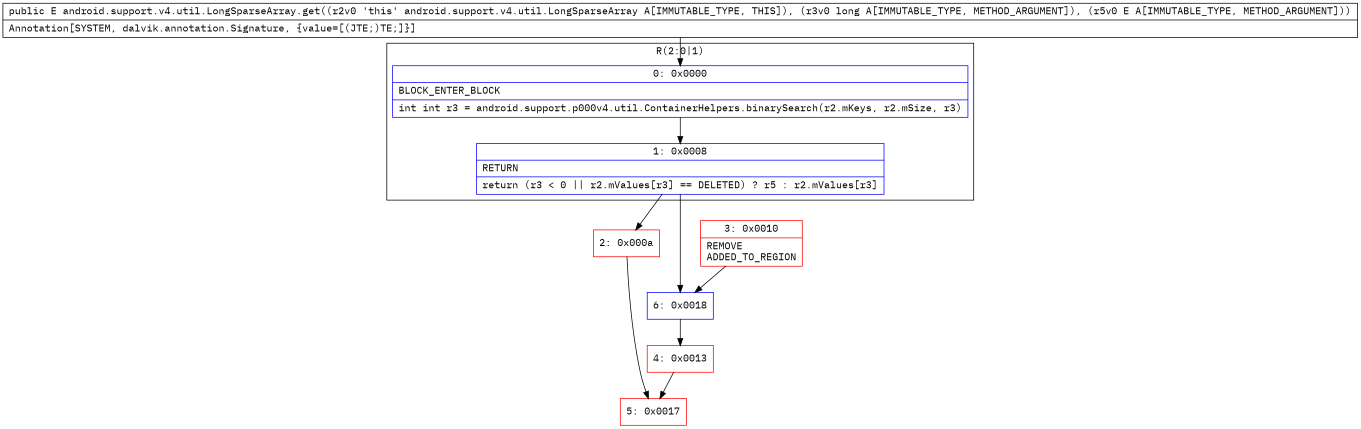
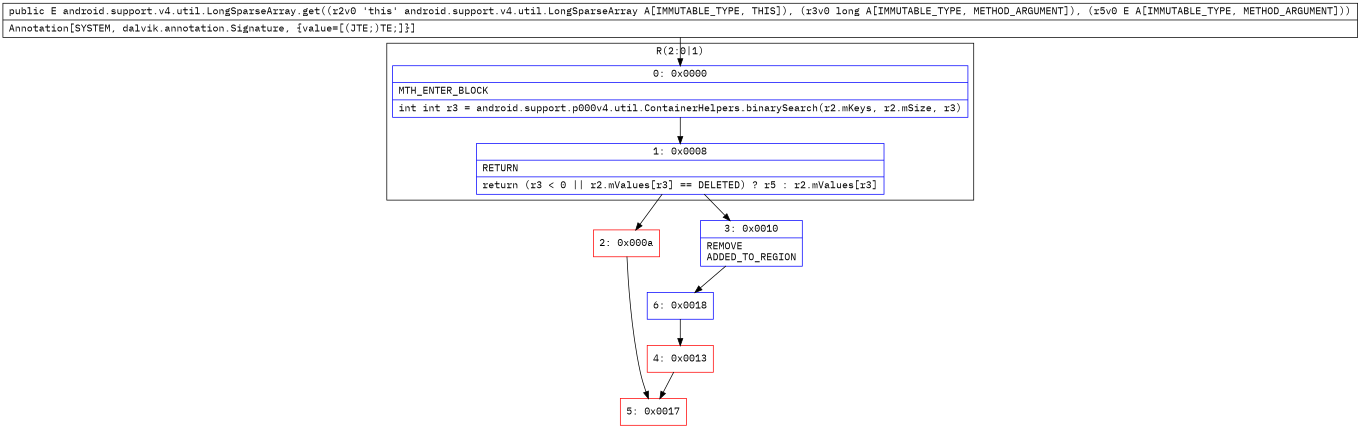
node "0: 0x0000": text "BLOCK_ENTER_BLOCK" -> "MTH_ENTER_BLOCK"
edge "1: 0x0008" -> "6: 0x0018": now "1: 0x0008" -> "3: 0x0010"
node "3: 0x0010": color red -> blue
